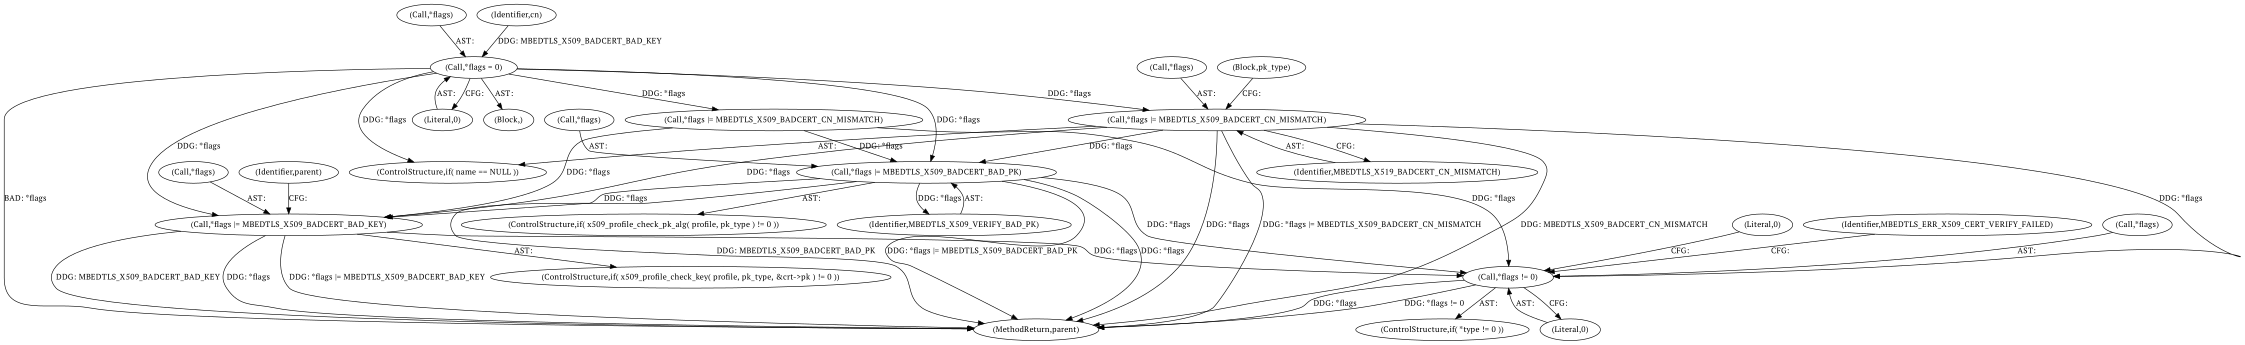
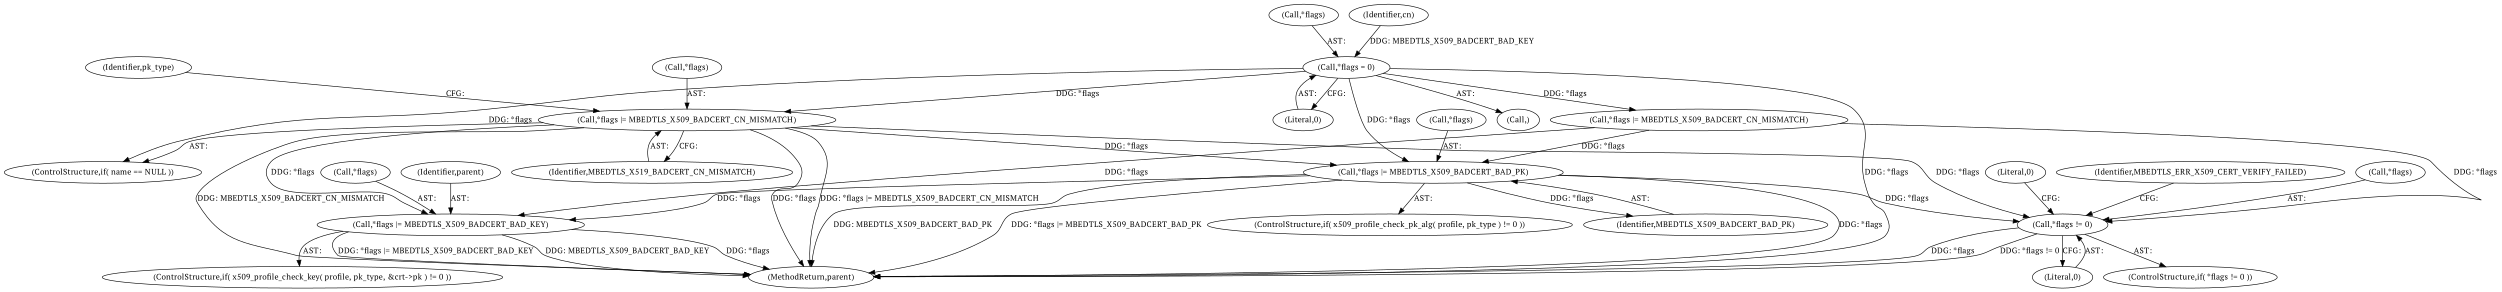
node "(Block,pk_type)": label "(Block,pk_type)" -> "(Identifier,pk_type)"
edge "(Call,*flags = 0)" -> "(Call,*flags |= MBEDTLS_X509_BADCERT_BAD_KEY)": removed, label "DDG: *flags"
node "(Block,)": label "(Block,)" -> "(Call,)"
edge "(Call,*flags = 0)" -> "(MethodReturn,parent)": label "BAD: *flags" -> "DDG: *flags"
edge "(Identifier,parent)" -> "(Call,*flags |= MBEDTLS_X509_BADCERT_BAD_KEY)": label "CFG: " -> "AST: "
node "(Identifier,MBEDTLS_X509_VERIFY_BAD_PK)": label "(Identifier,MBEDTLS_X509_VERIFY_BAD_PK)" -> "(Identifier,MBEDTLS_X509_BADCERT_BAD_PK)"
edge "(Call,*flags |= MBEDTLS_X509_BADCERT_BAD_KEY)" -> "(Call,*flags != 0)": removed, label "DDG: *flags"
node "(ControlStructure,if( *type != 0 ))": label "(ControlStructure,if( *type != 0 ))" -> "(ControlStructure,if( *flags != 0 ))"
